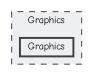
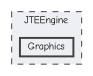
cluster "Graphics": label "Graphics" -> "JTEEngine"
